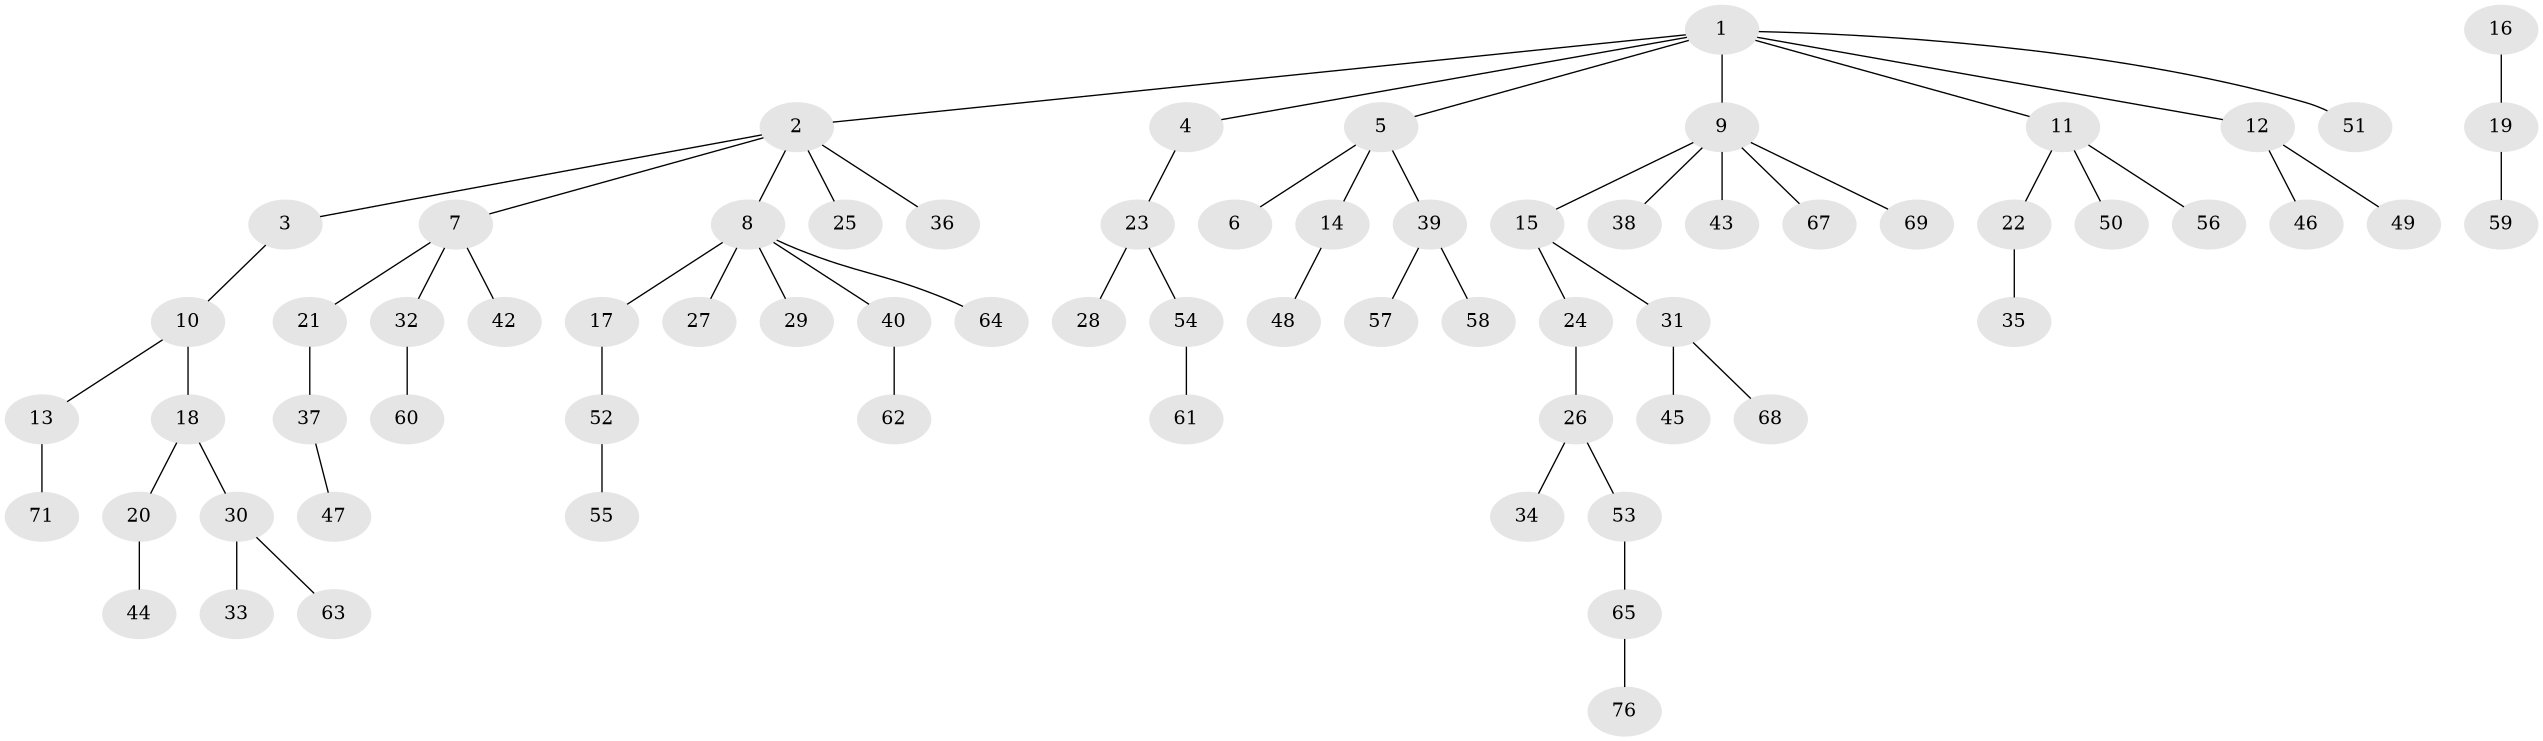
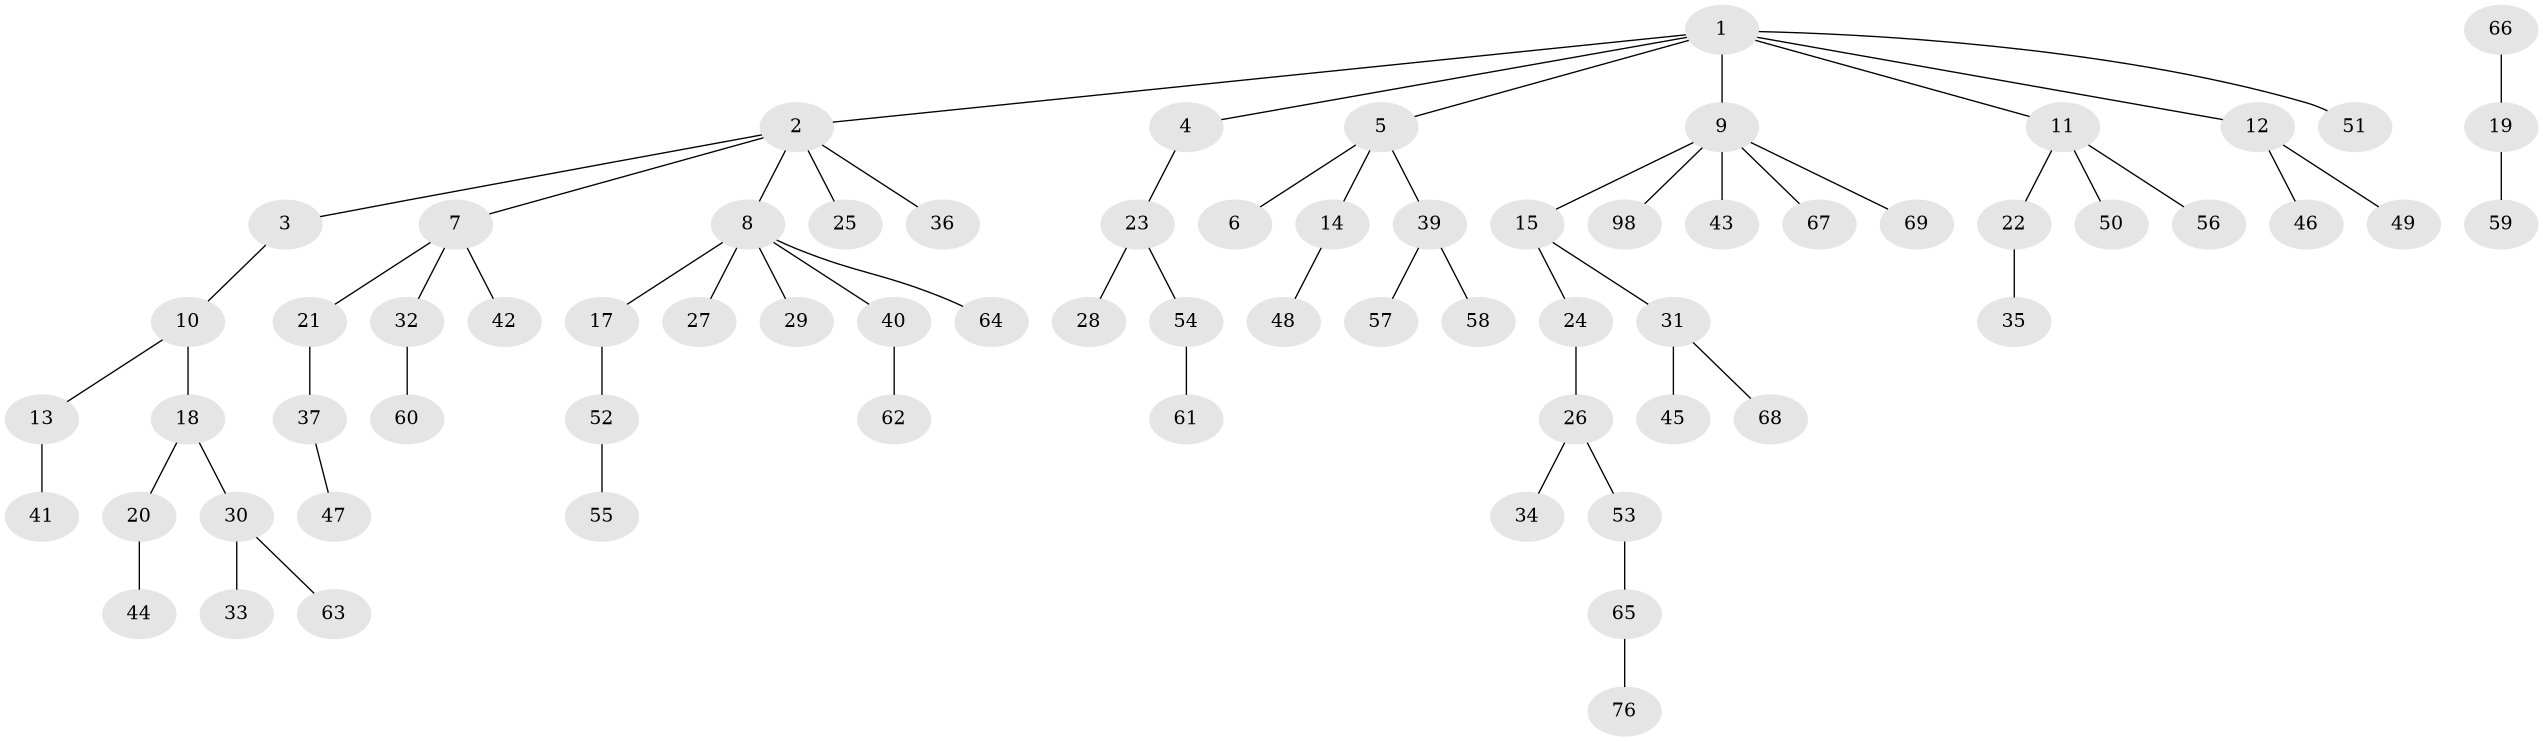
node "16": label "16" -> "66"
node "38": label "38" -> "98"
node "71": label "71" -> "41"
